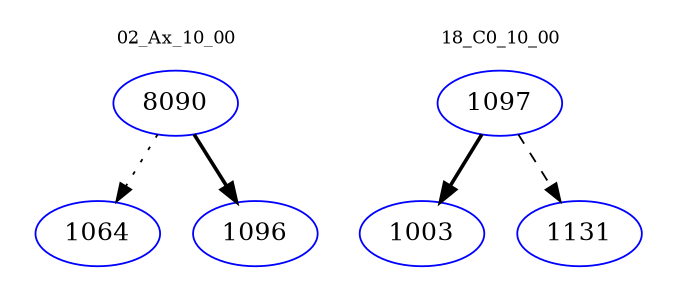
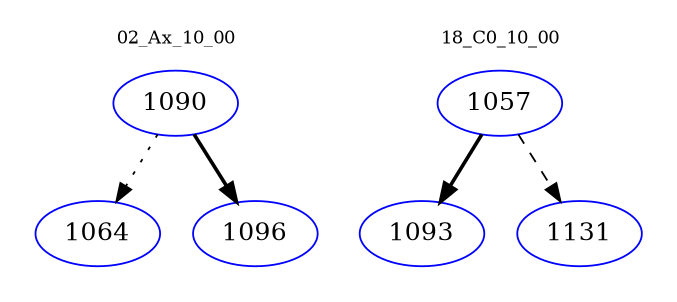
node "8090": label "8090" -> "1090"
node "1097": label "1097" -> "1057"
node "1003": label "1003" -> "1093"
